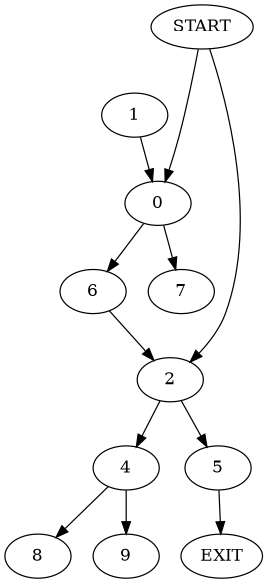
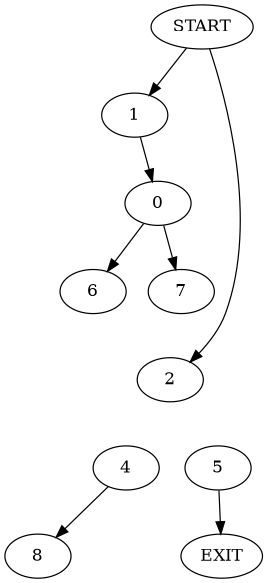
edge "START" -> "0": now "START" -> "1"
edge "6" -> "2": removed
edge "2" -> "4": removed
edge "2" -> "5": removed
node "9": removed
